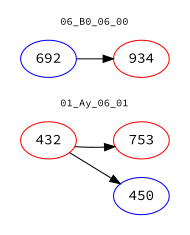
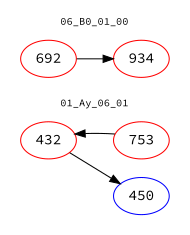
cluster "06_B0_06_00": label "06_B0_06_00" -> "06_B0_01_00"
node "692": color blue -> red
edge "432" -> "753": reversed
